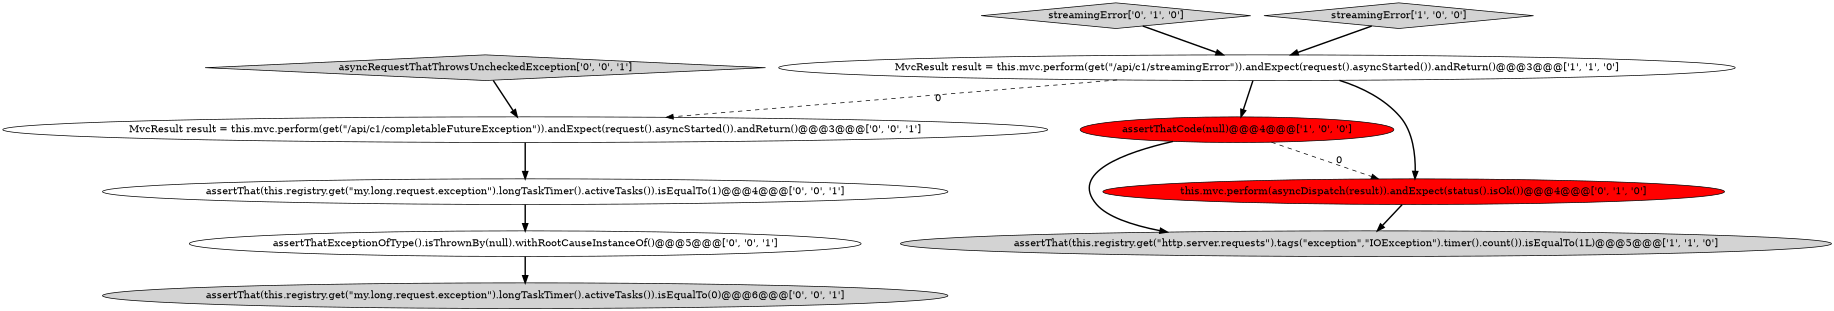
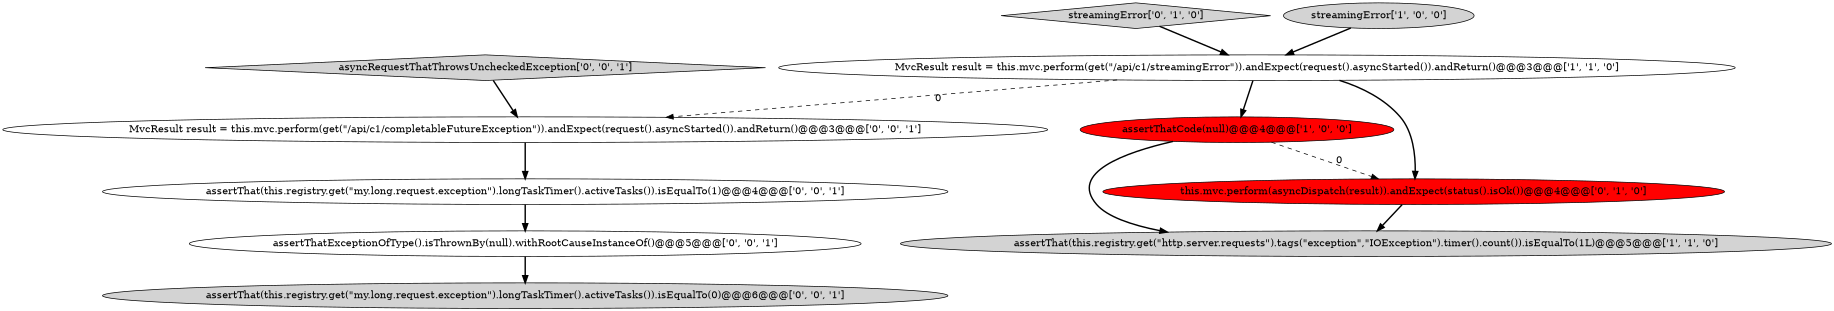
node "streamingError['1', '0', '0']": shape diamond -> ellipse
